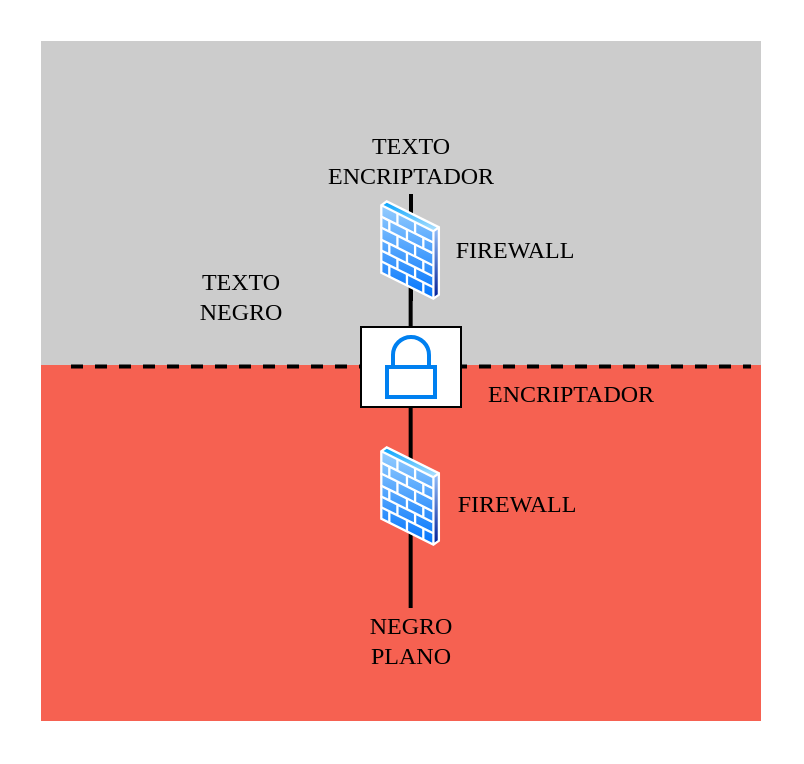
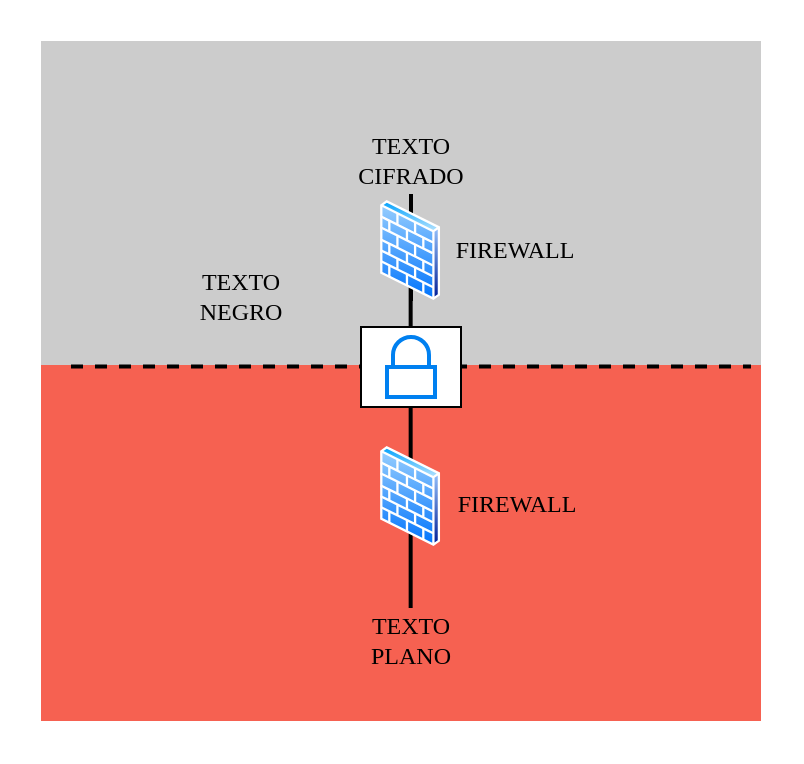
node "TEXTO ENCRIPTADOR": label "TEXTO ENCRIPTADOR" -> "TEXTO CIFRADO"
node "ENCRIPTADOR": removed
node "NEGRO PLANO": label "NEGRO PLANO" -> "TEXTO PLANO"
